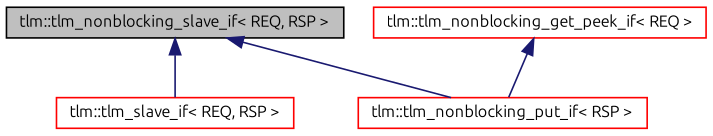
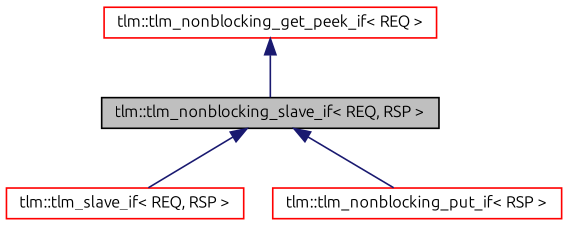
edge "tlm::tlm_nonblocking_put_if< RSP >" -> "tlm::tlm_nonblocking_get_peek_if< REQ >": now "tlm::tlm_nonblocking_slave_if< REQ, RSP >" -> "tlm::tlm_nonblocking_get_peek_if< REQ >"
